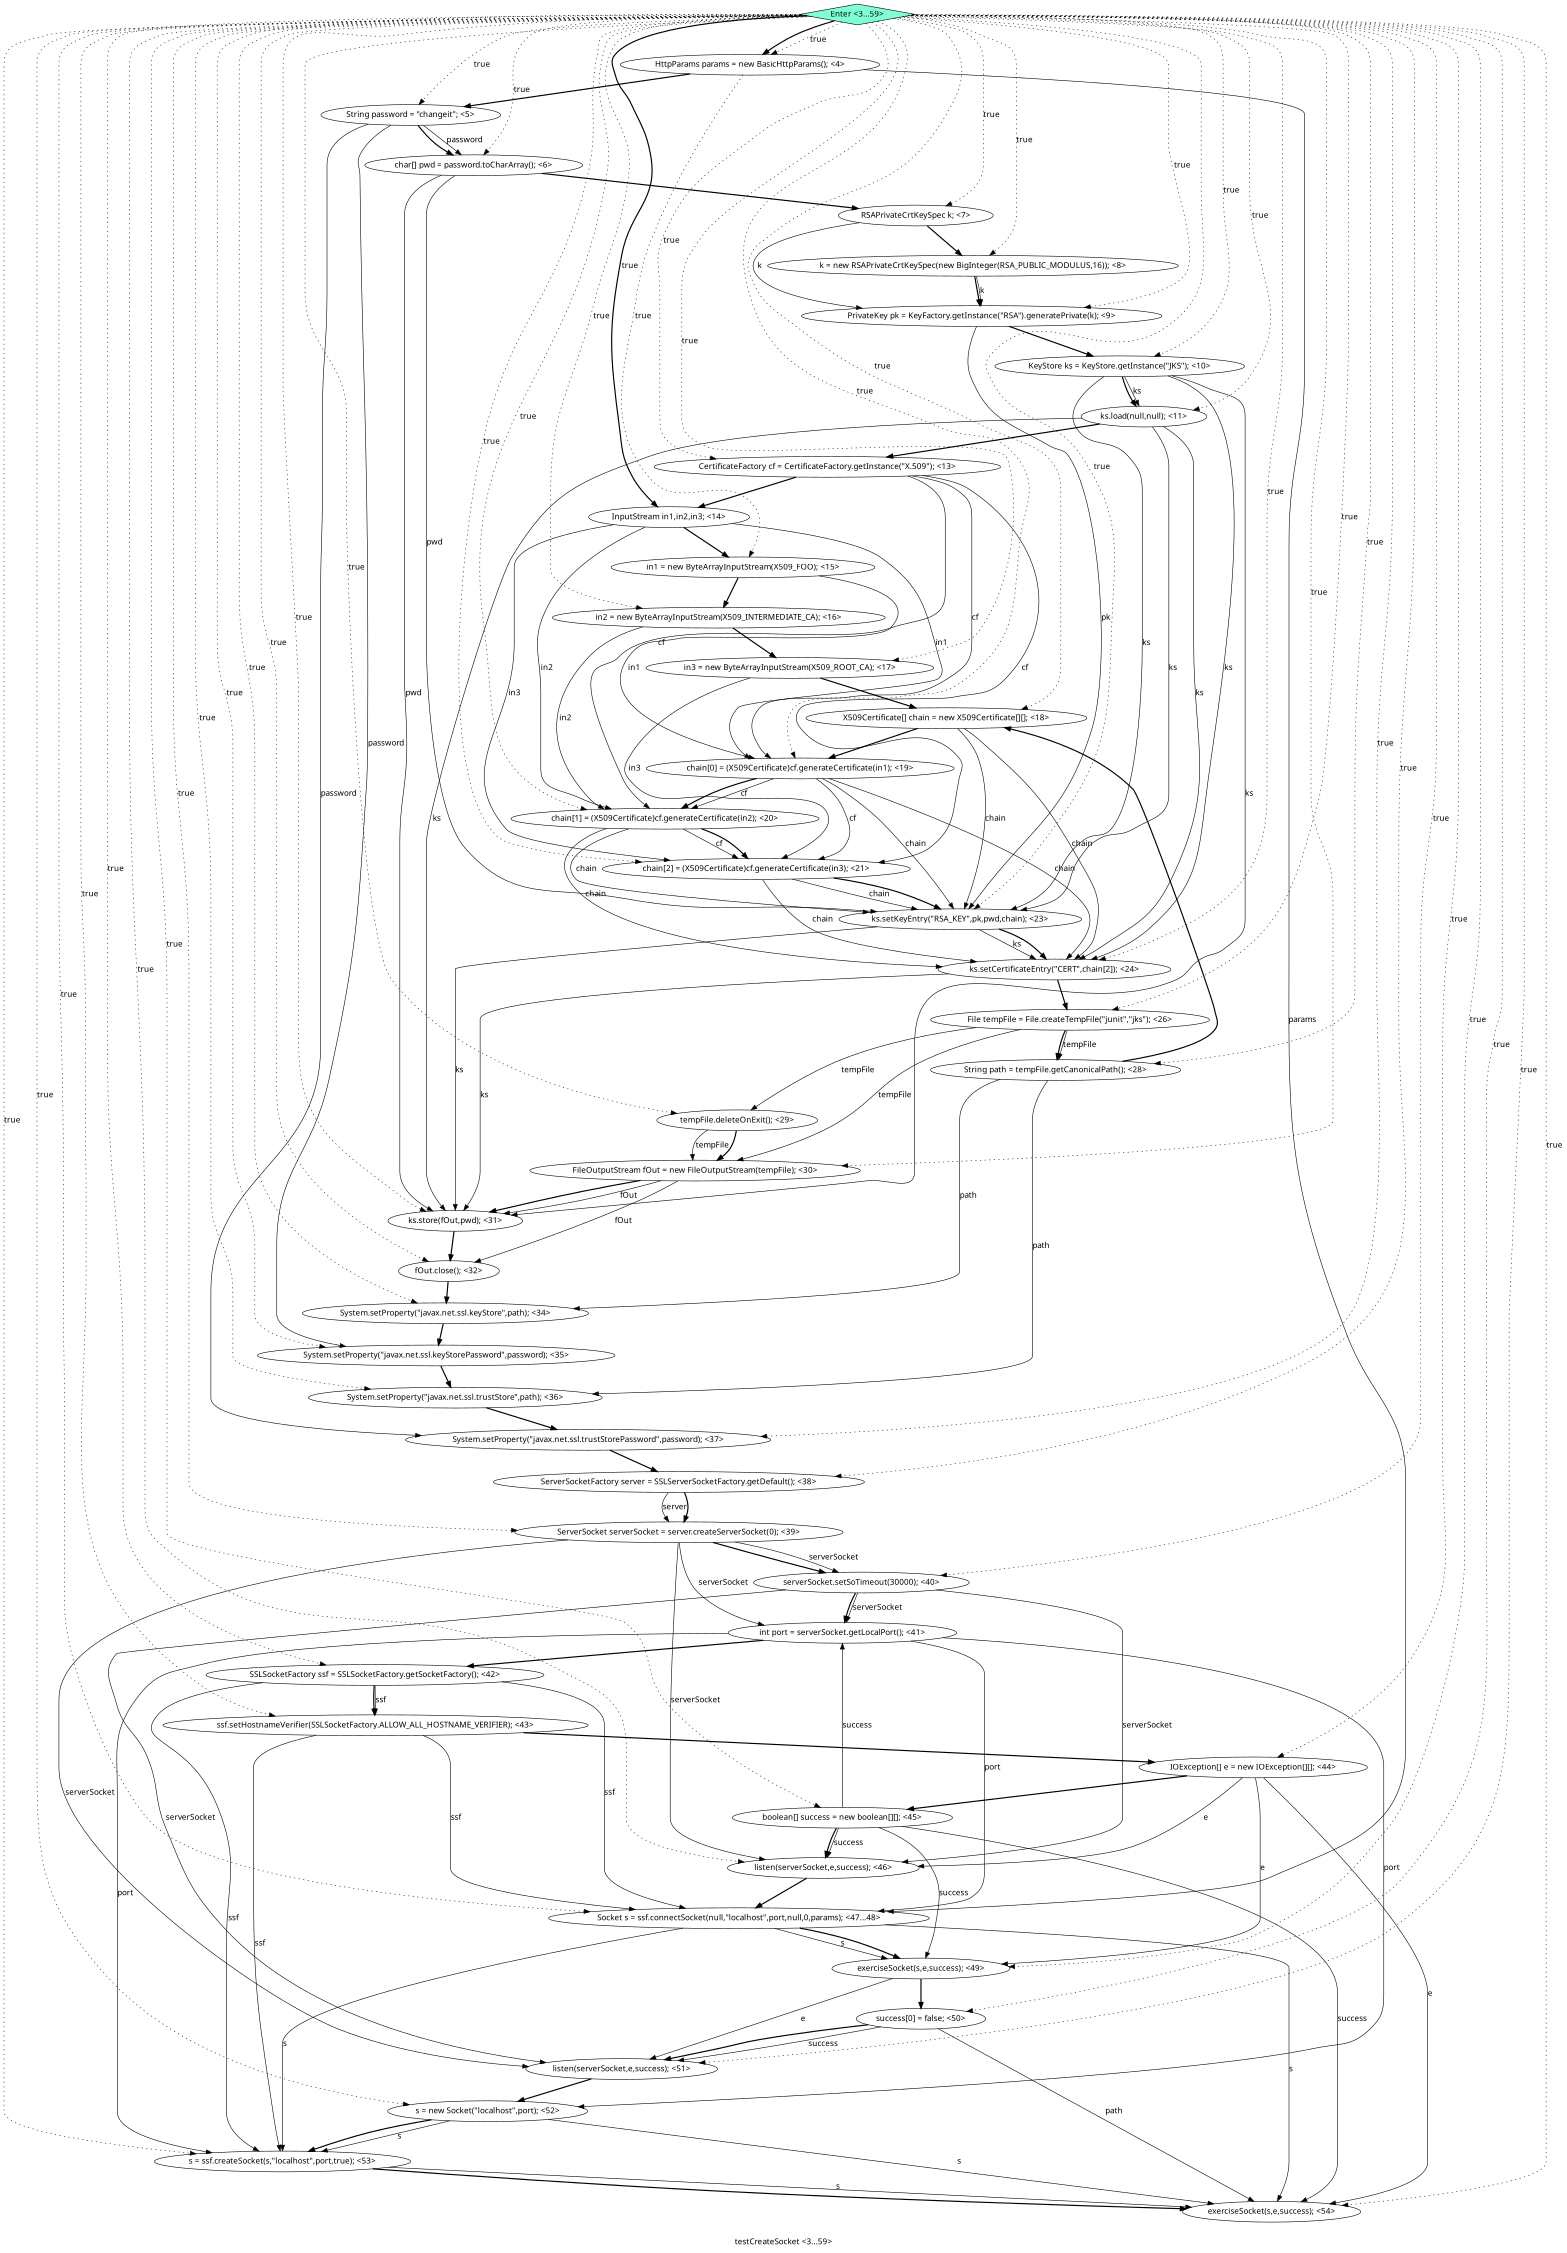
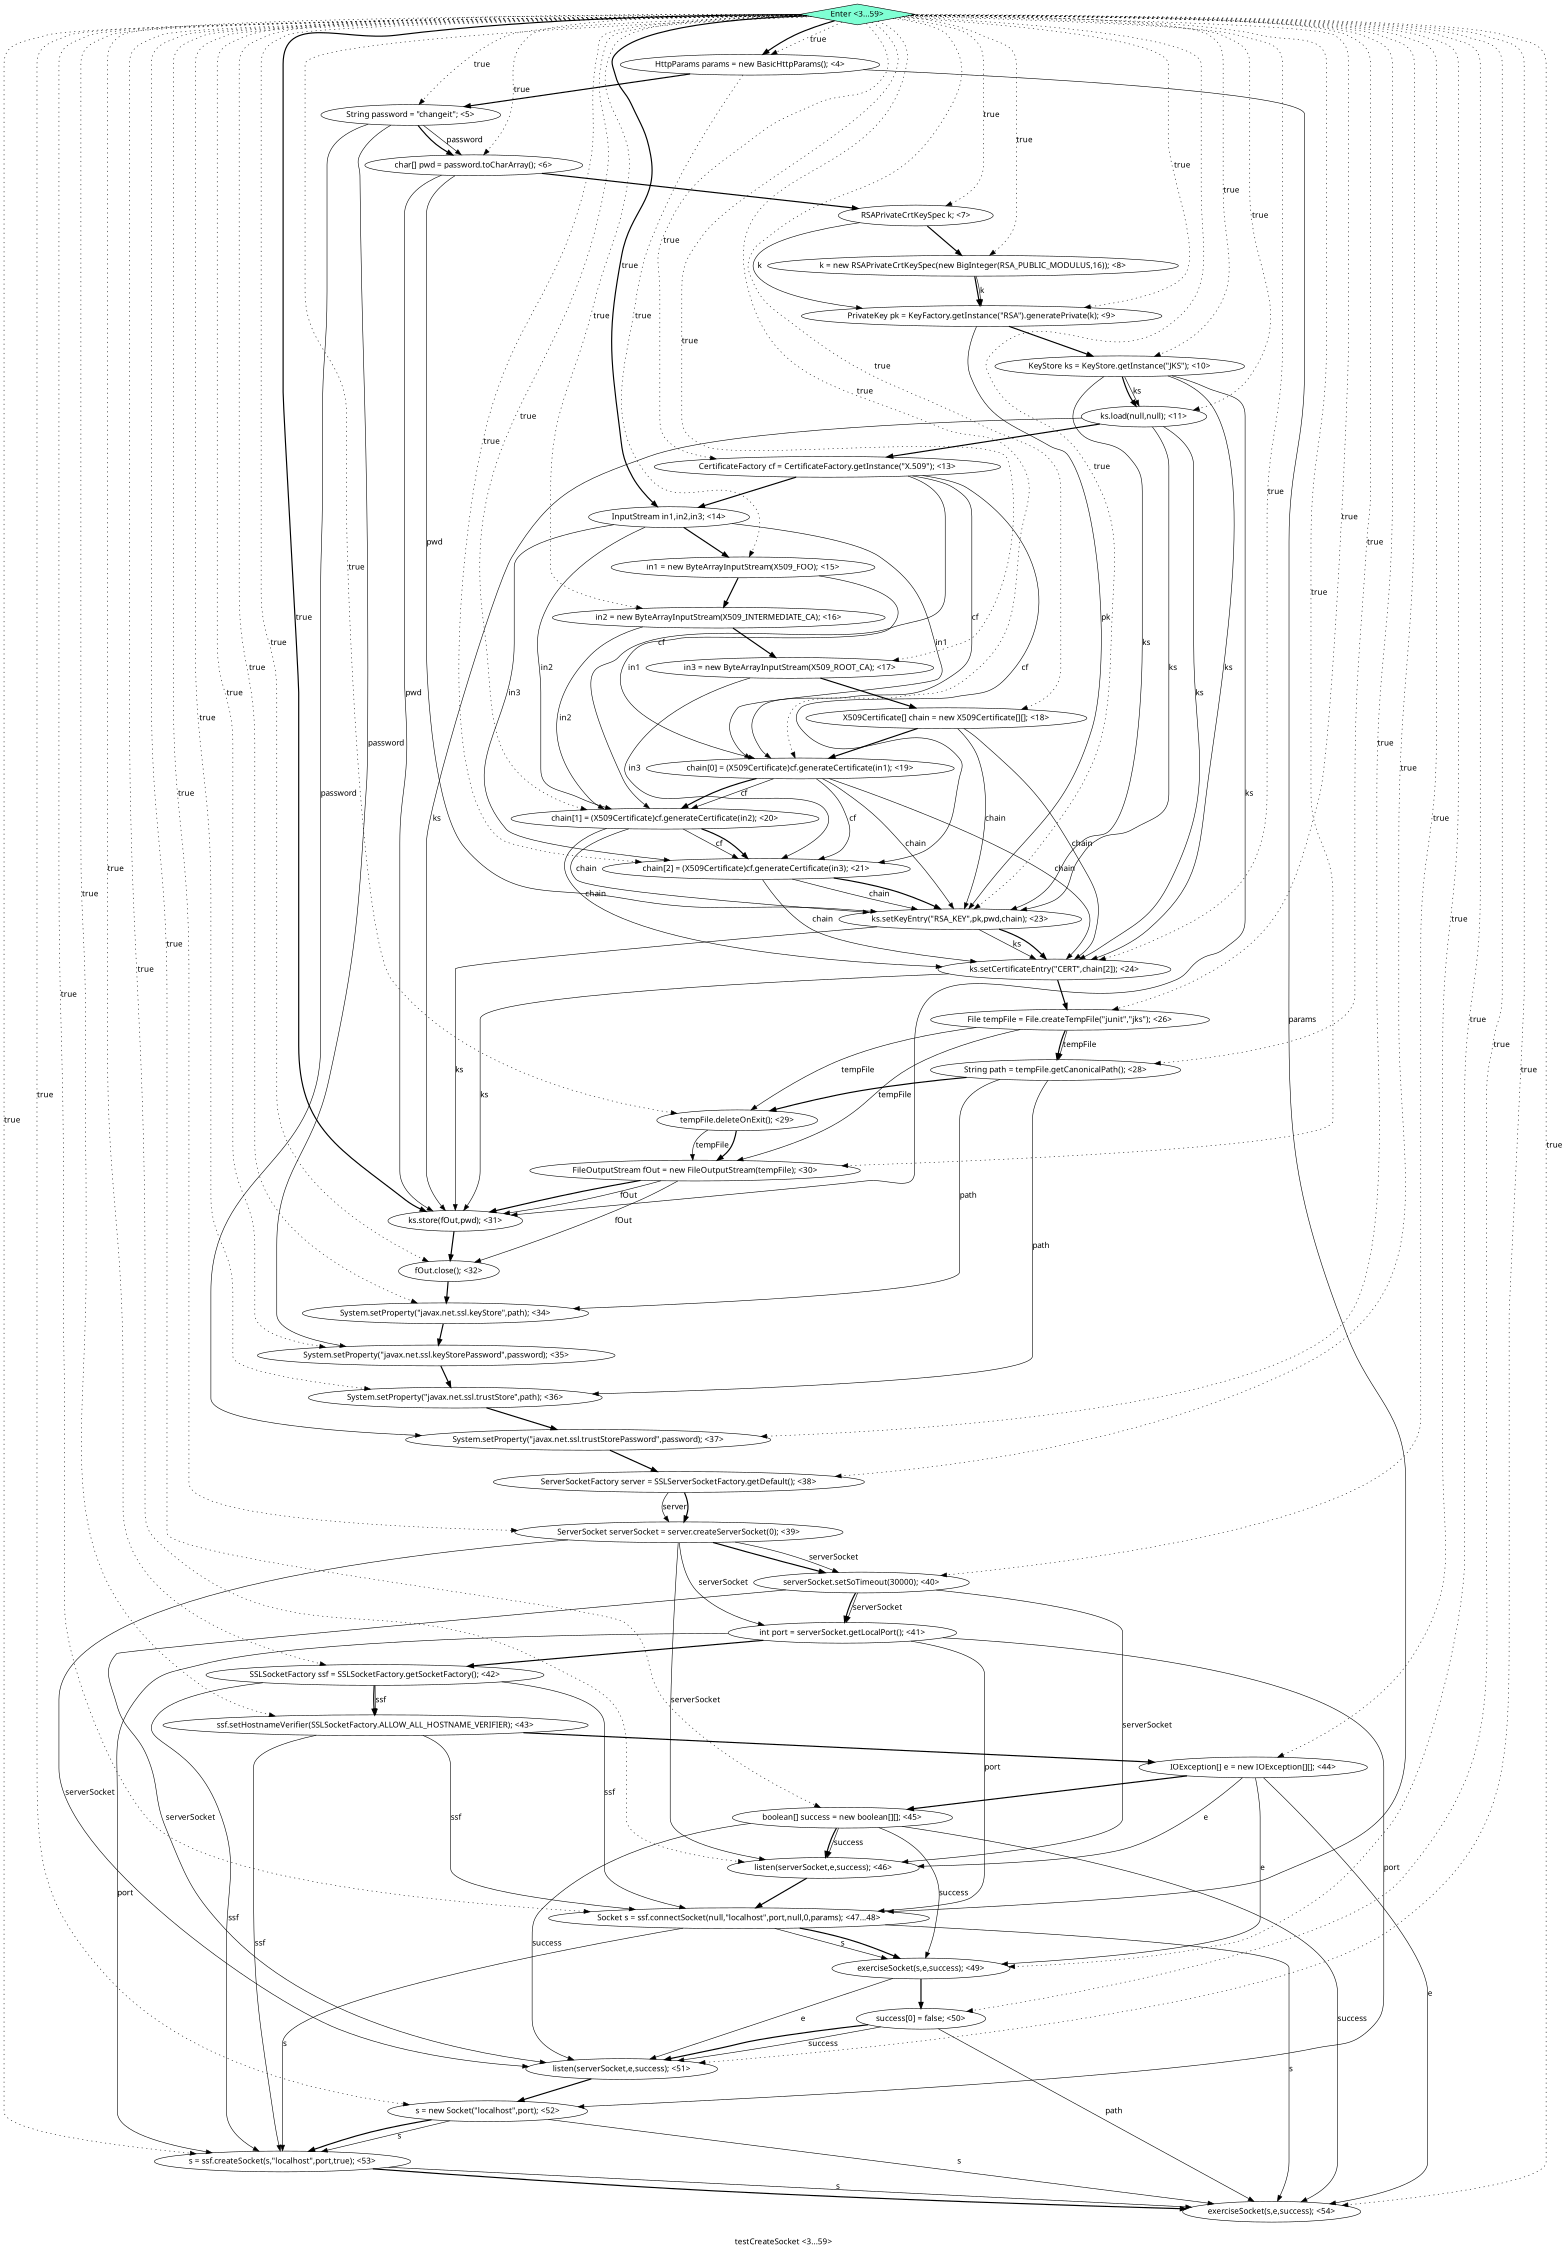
edge "Enter <3...59>" -> "ks.store(fOut,pwd); <31>": style dotted -> bold
edge "String path = tempFile.getCanonicalPath(); <28>" -> "X509Certificate[] chain = new X509Certificate[][]; <18>": now "String path = tempFile.getCanonicalPath(); <28>" -> "tempFile.deleteOnExit(); <29>"
edge "boolean[] success = new boolean[][]; <45>" -> "int port = serverSocket.getLocalPort(); <41>": now "boolean[] success = new boolean[][]; <45>" -> "listen(serverSocket,e,success); <51>"
